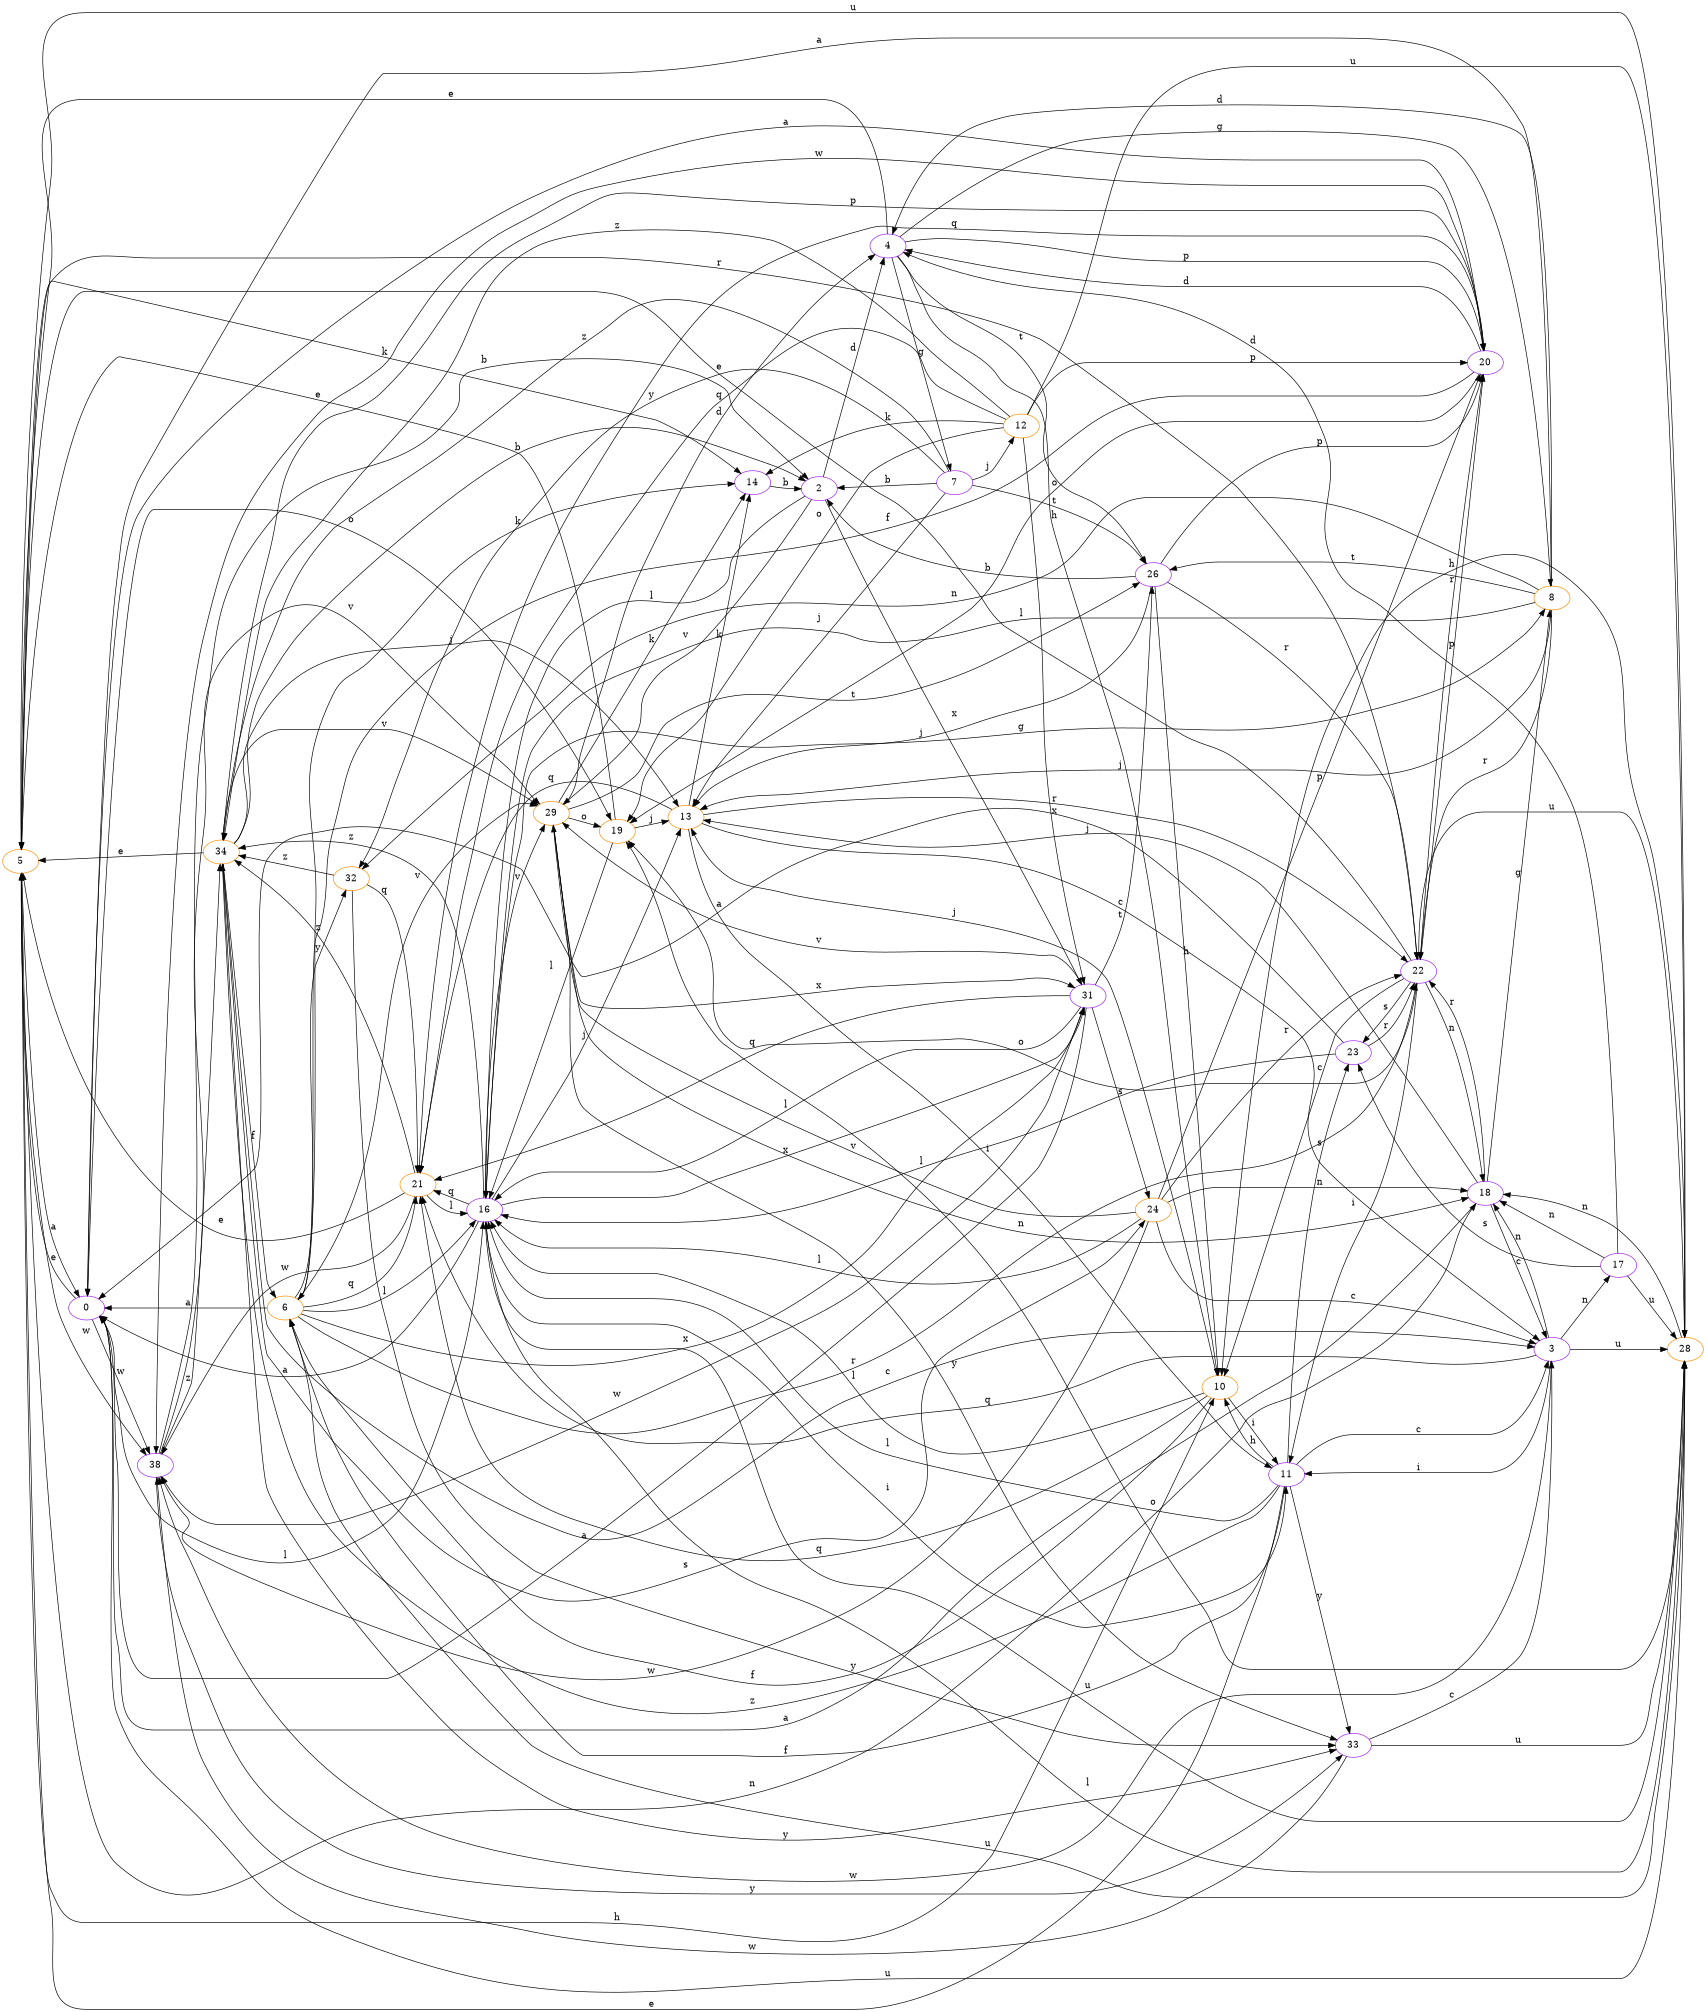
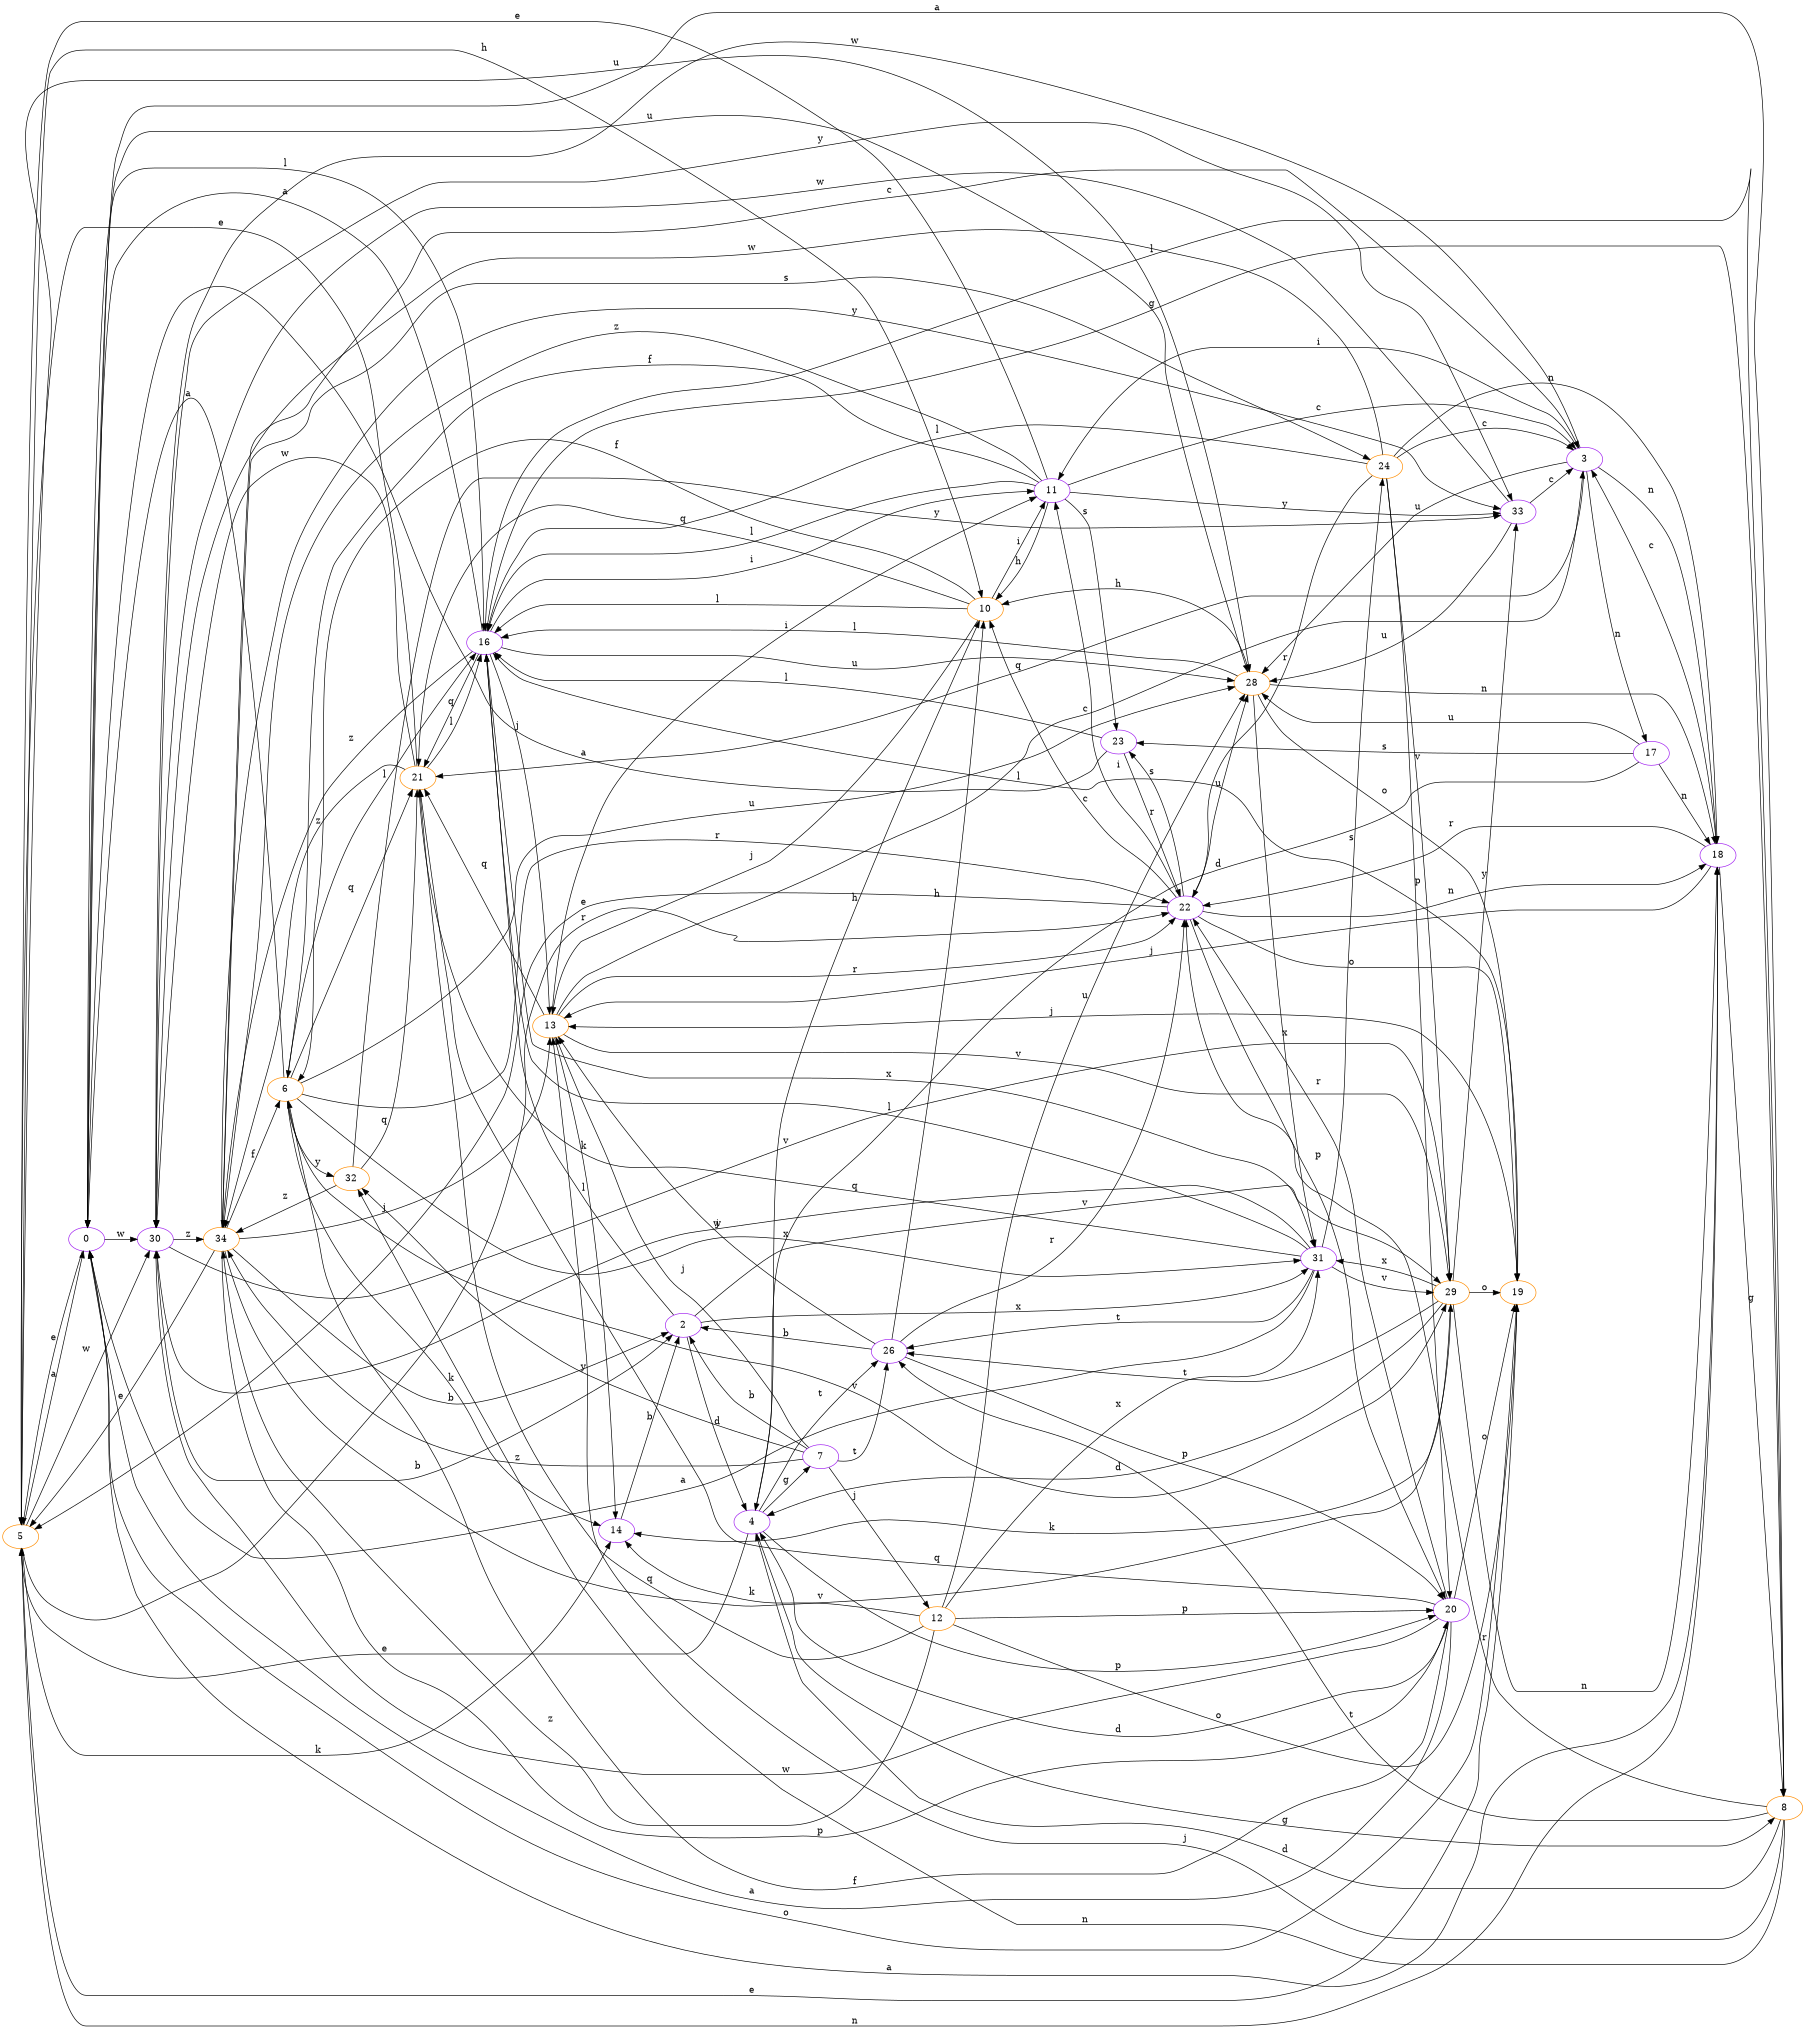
edge "28" -> "31": added, label "x"
edge "16" -> "29": now "13" -> "29"
node "38": label "38" -> "30"
